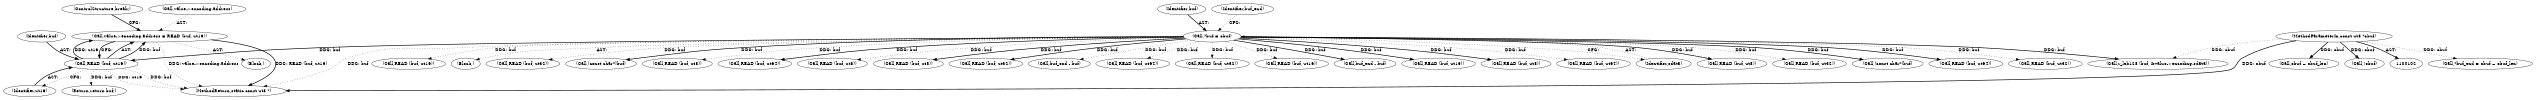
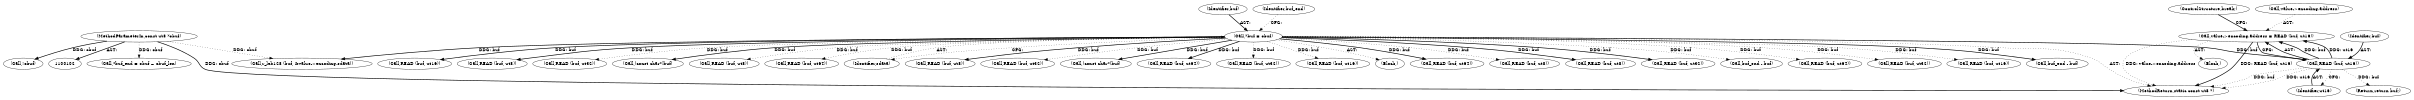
edge "(Call,*buf = obuf)" -> "(MethodReturn,static const ut8 *)": label "DDG: buf" -> "AST: "
node "(Call,obuf + obuf_len)": removed
